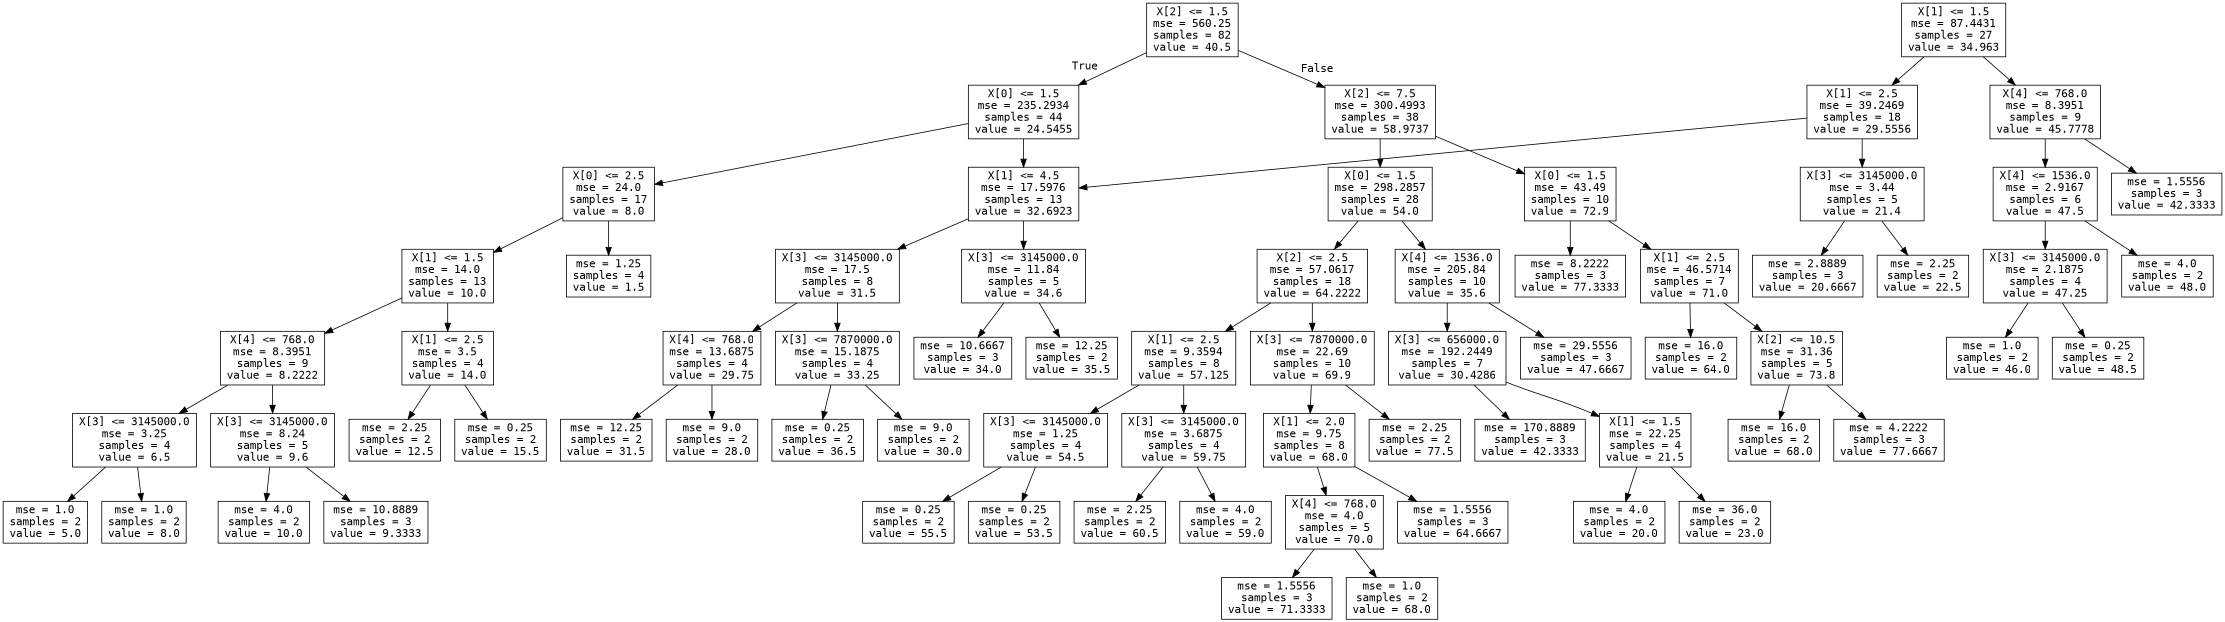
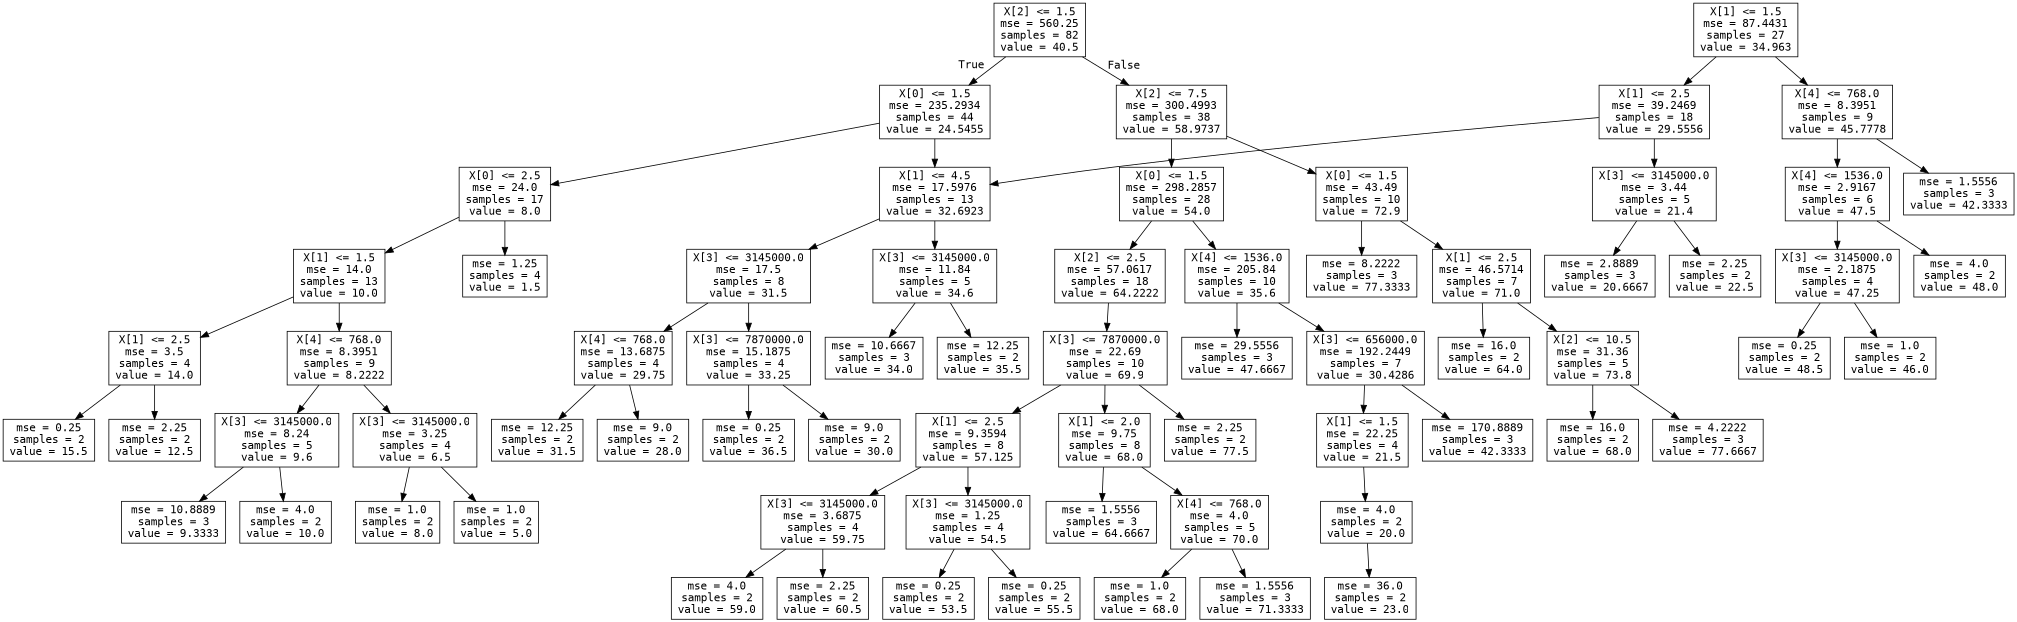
edge "X[2] <= 2.5 mse = 57.0617 samples = 18 value = 64.2222" -> "X[1] <= 2.5 mse = 9.3594 samples = 8 value = 57.125": now "X[3] <= 7870000.0 mse = 22.69 samples = 10 value = 69.9" -> "X[1] <= 2.5 mse = 9.3594 samples = 8 value = 57.125"
edge "X[1] <= 1.5 mse = 22.25 samples = 4 value = 21.5" -> "mse = 36.0 samples = 2 value = 23.0": now "mse = 4.0 samples = 2 value = 20.0" -> "mse = 36.0 samples = 2 value = 23.0"
